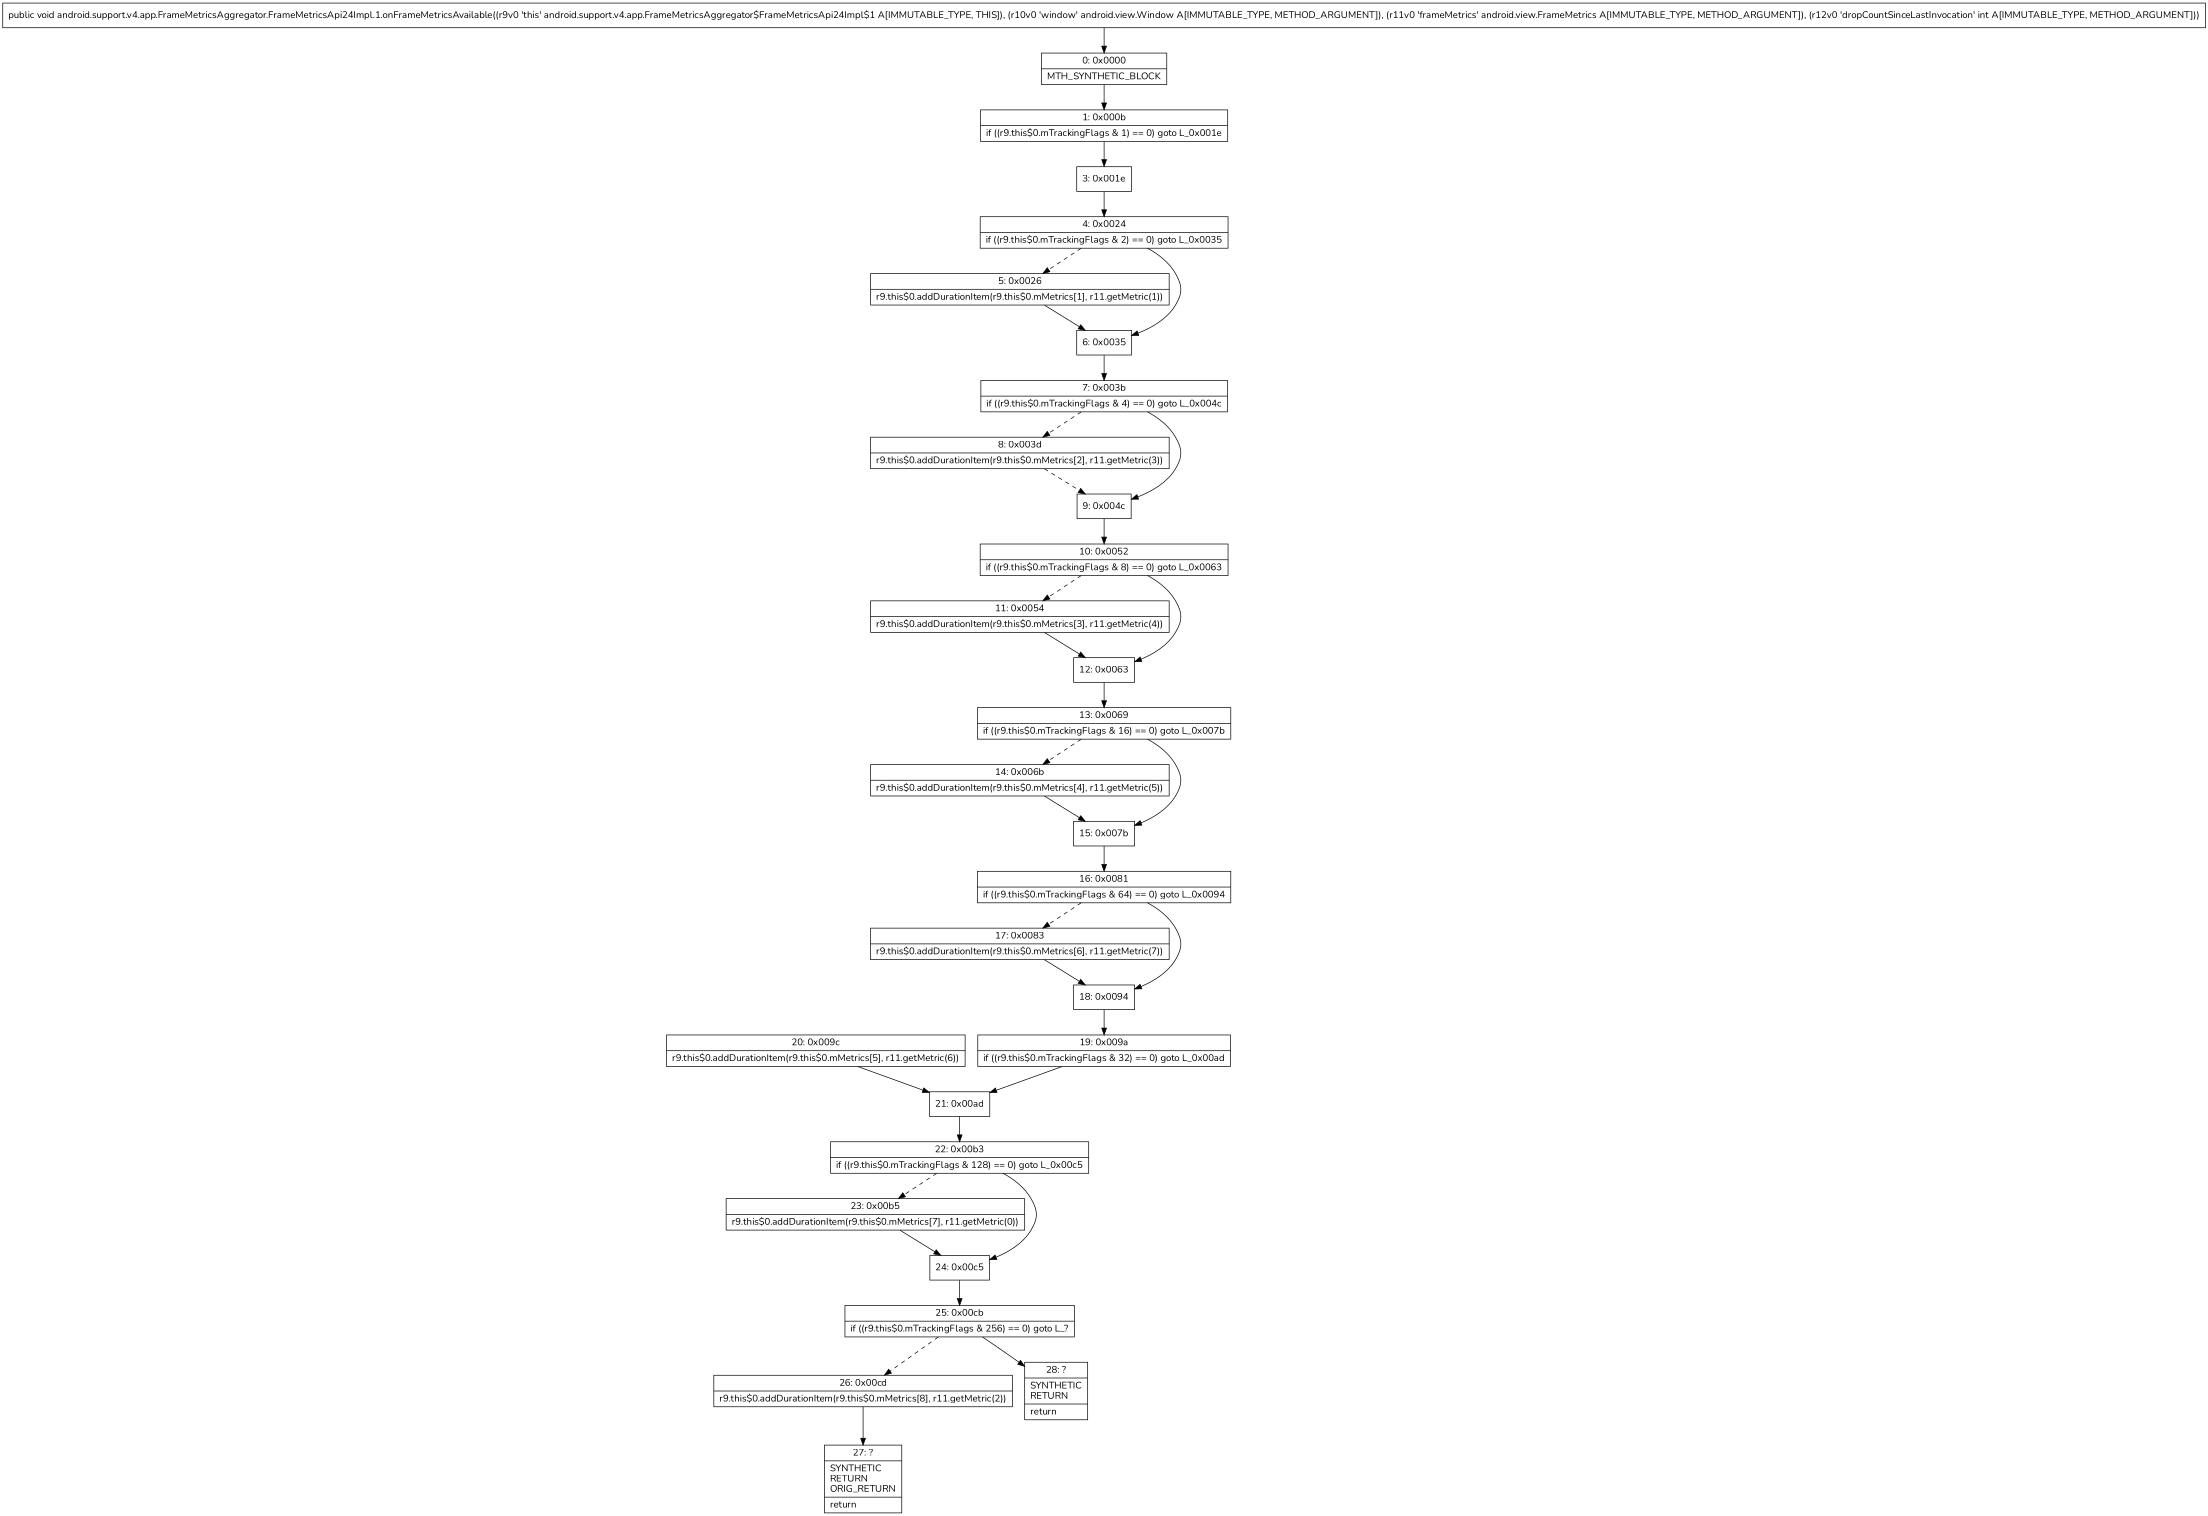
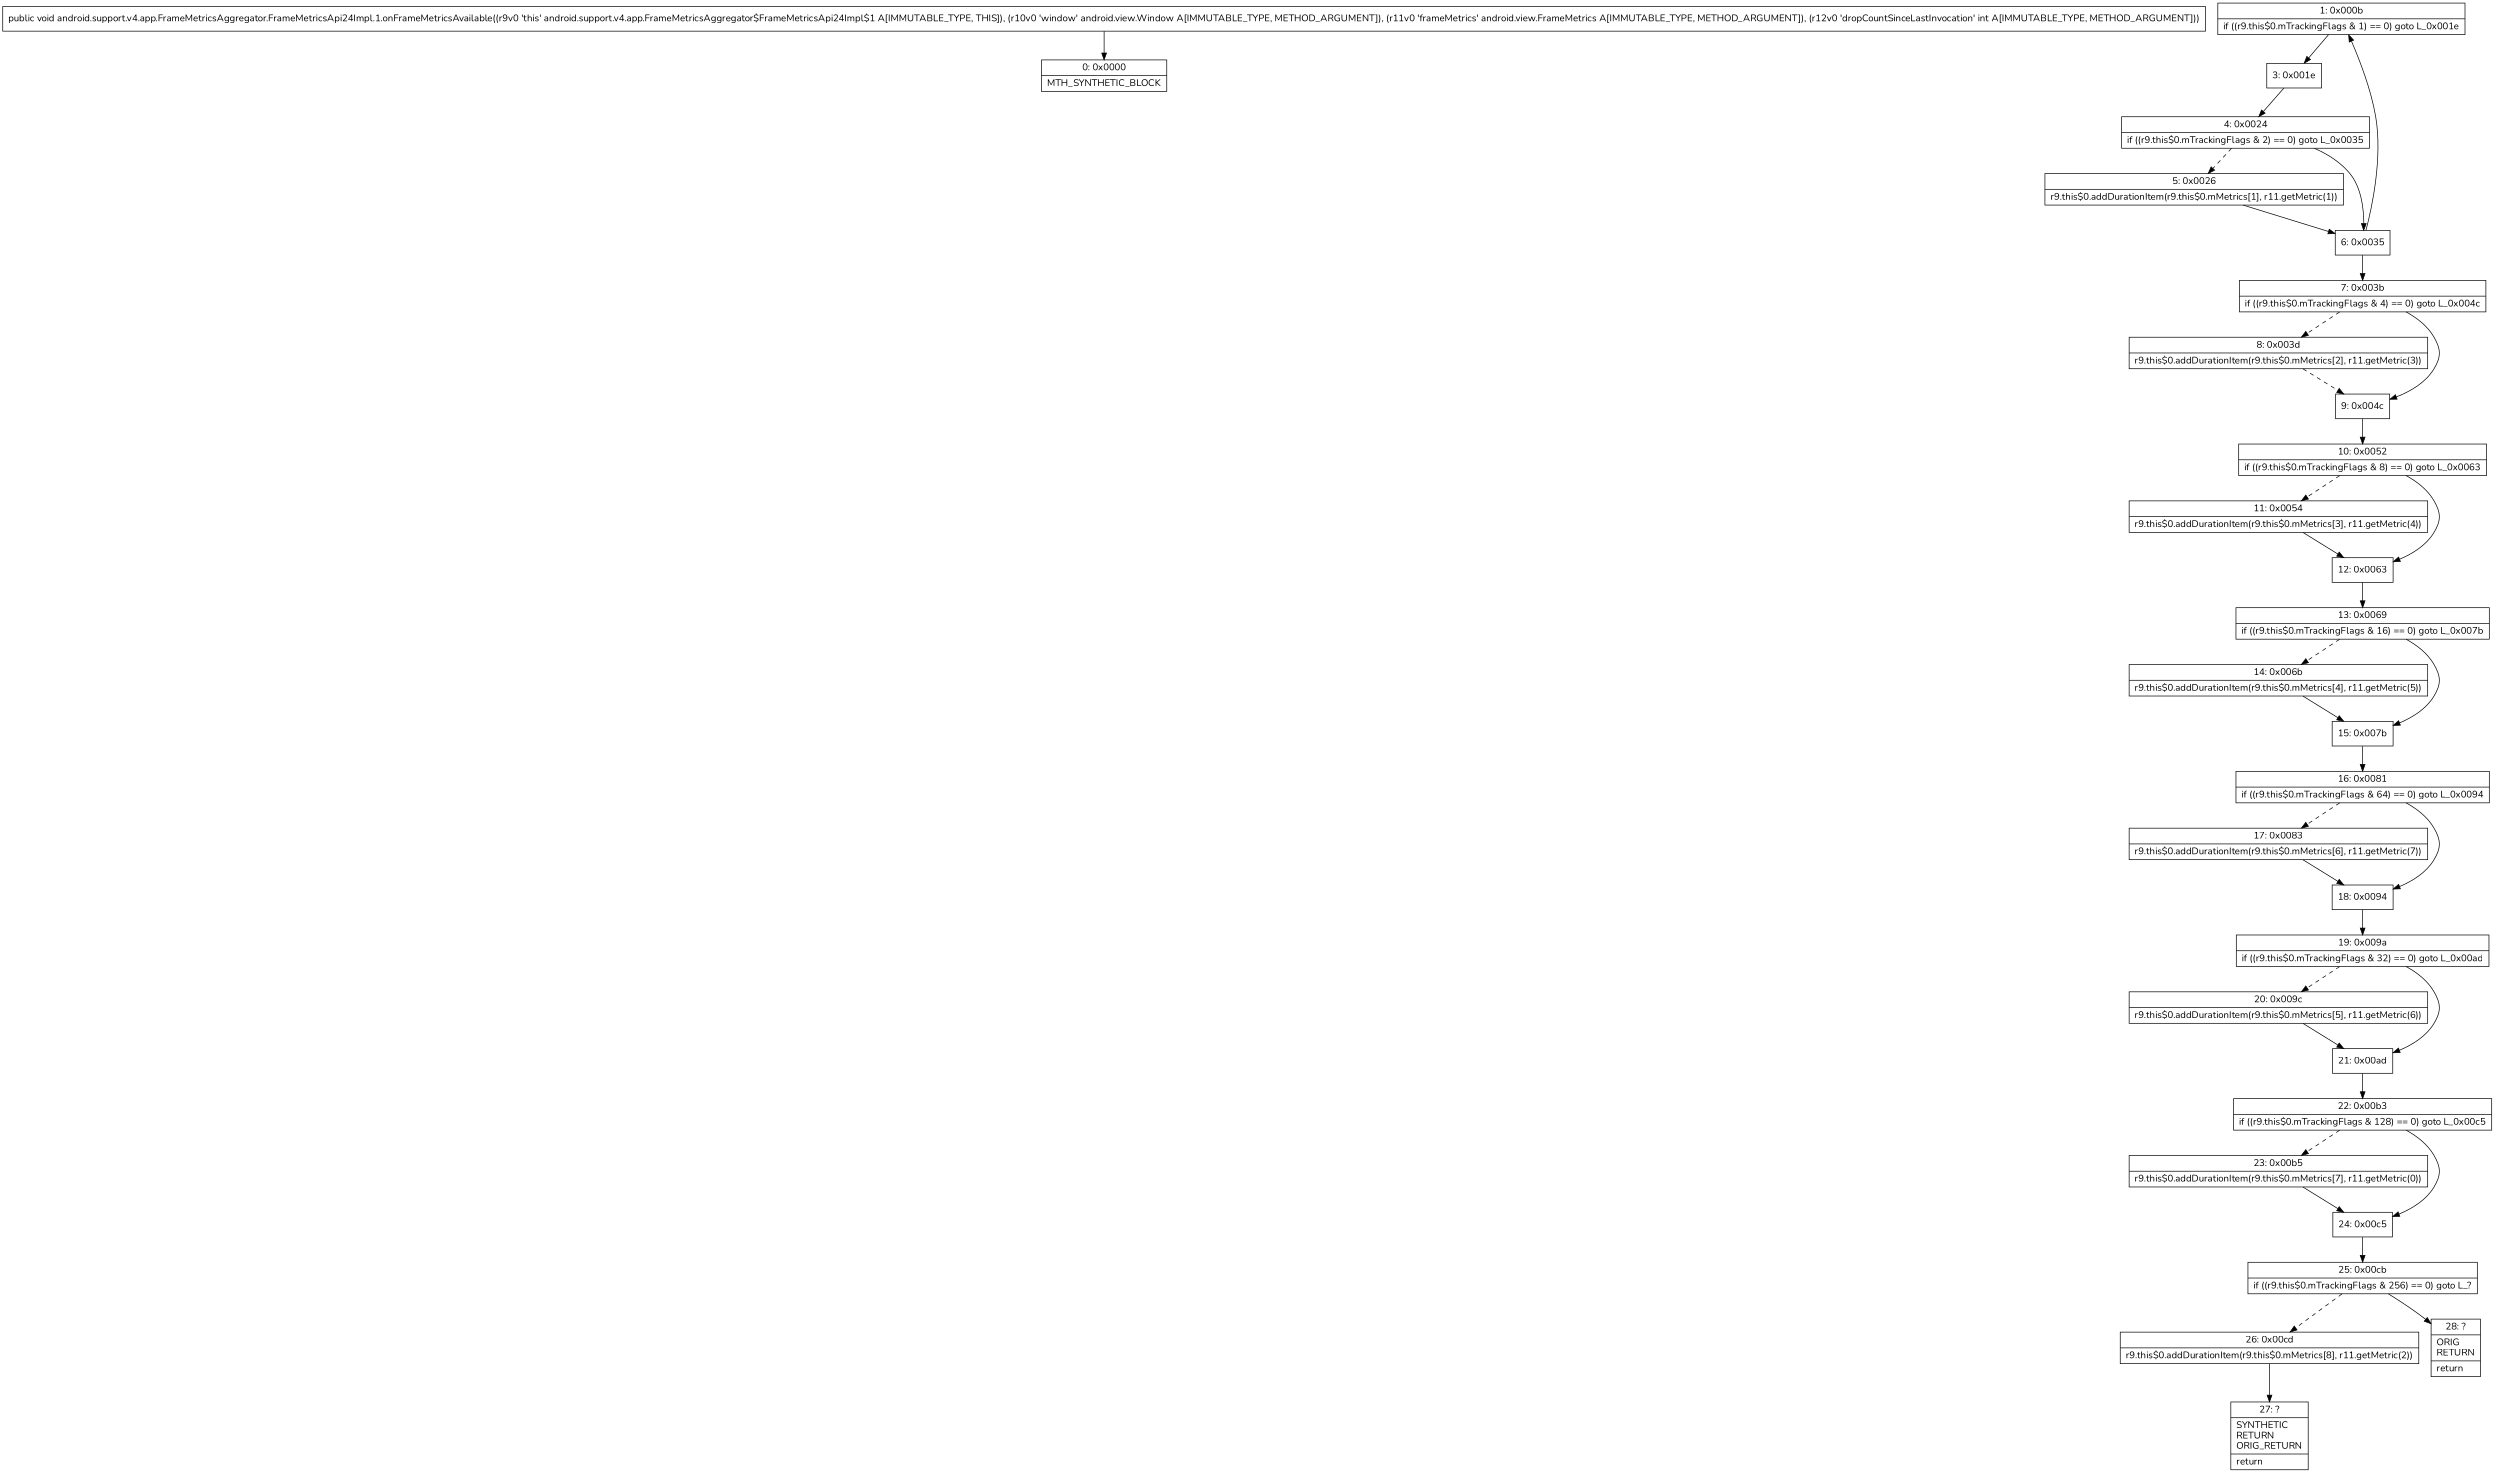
edge "0: 0x0000" -> "1: 0x000b": now "6: 0x0035" -> "1: 0x000b"
edge "19: 0x009a" -> "20: 0x009c": added
node "28: ?": text "SYNTHETIC" -> "ORIG"
